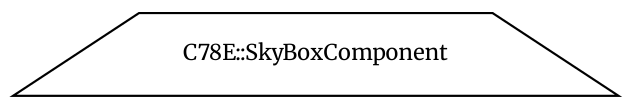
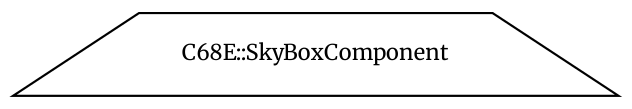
node "C78E::SkyBoxComponent": label "C78E::SkyBoxComponent" -> "C68E::SkyBoxComponent"
